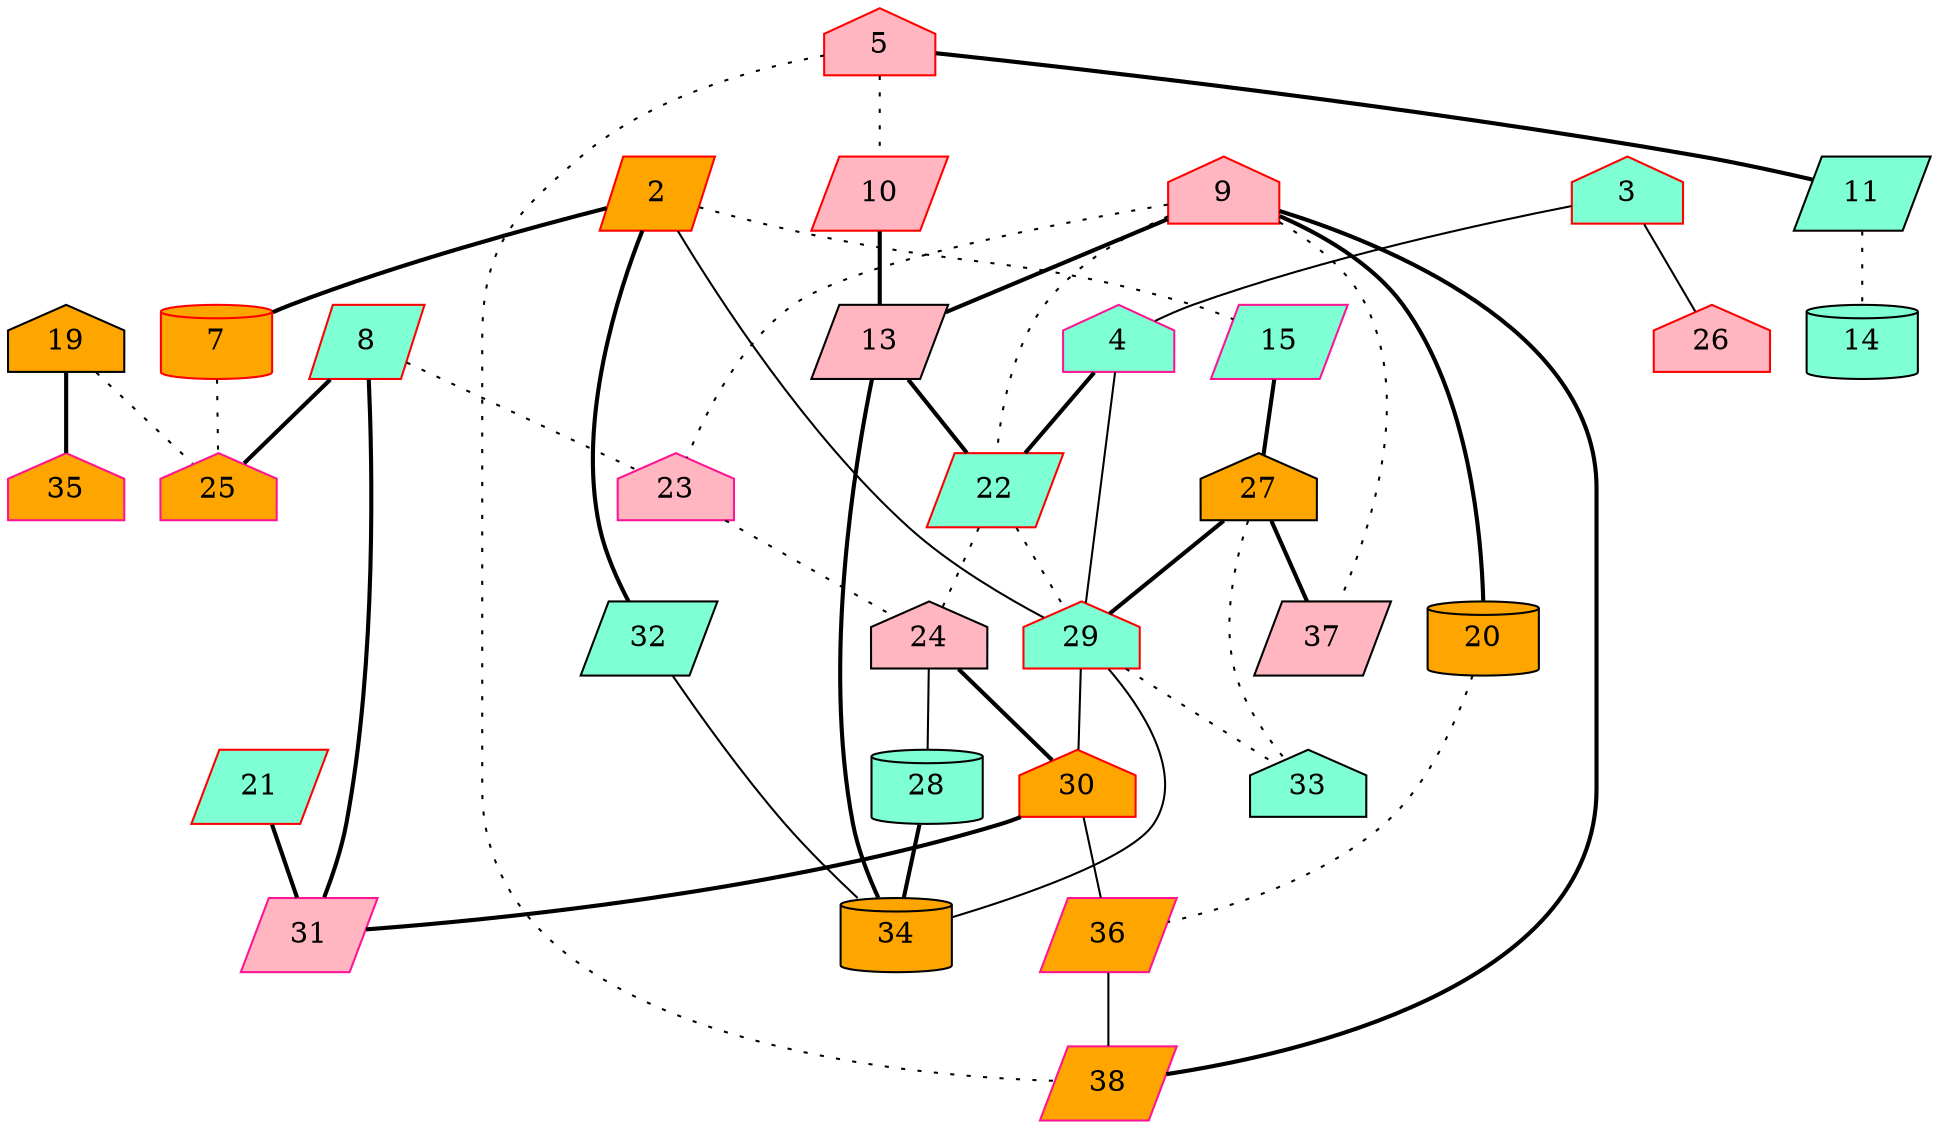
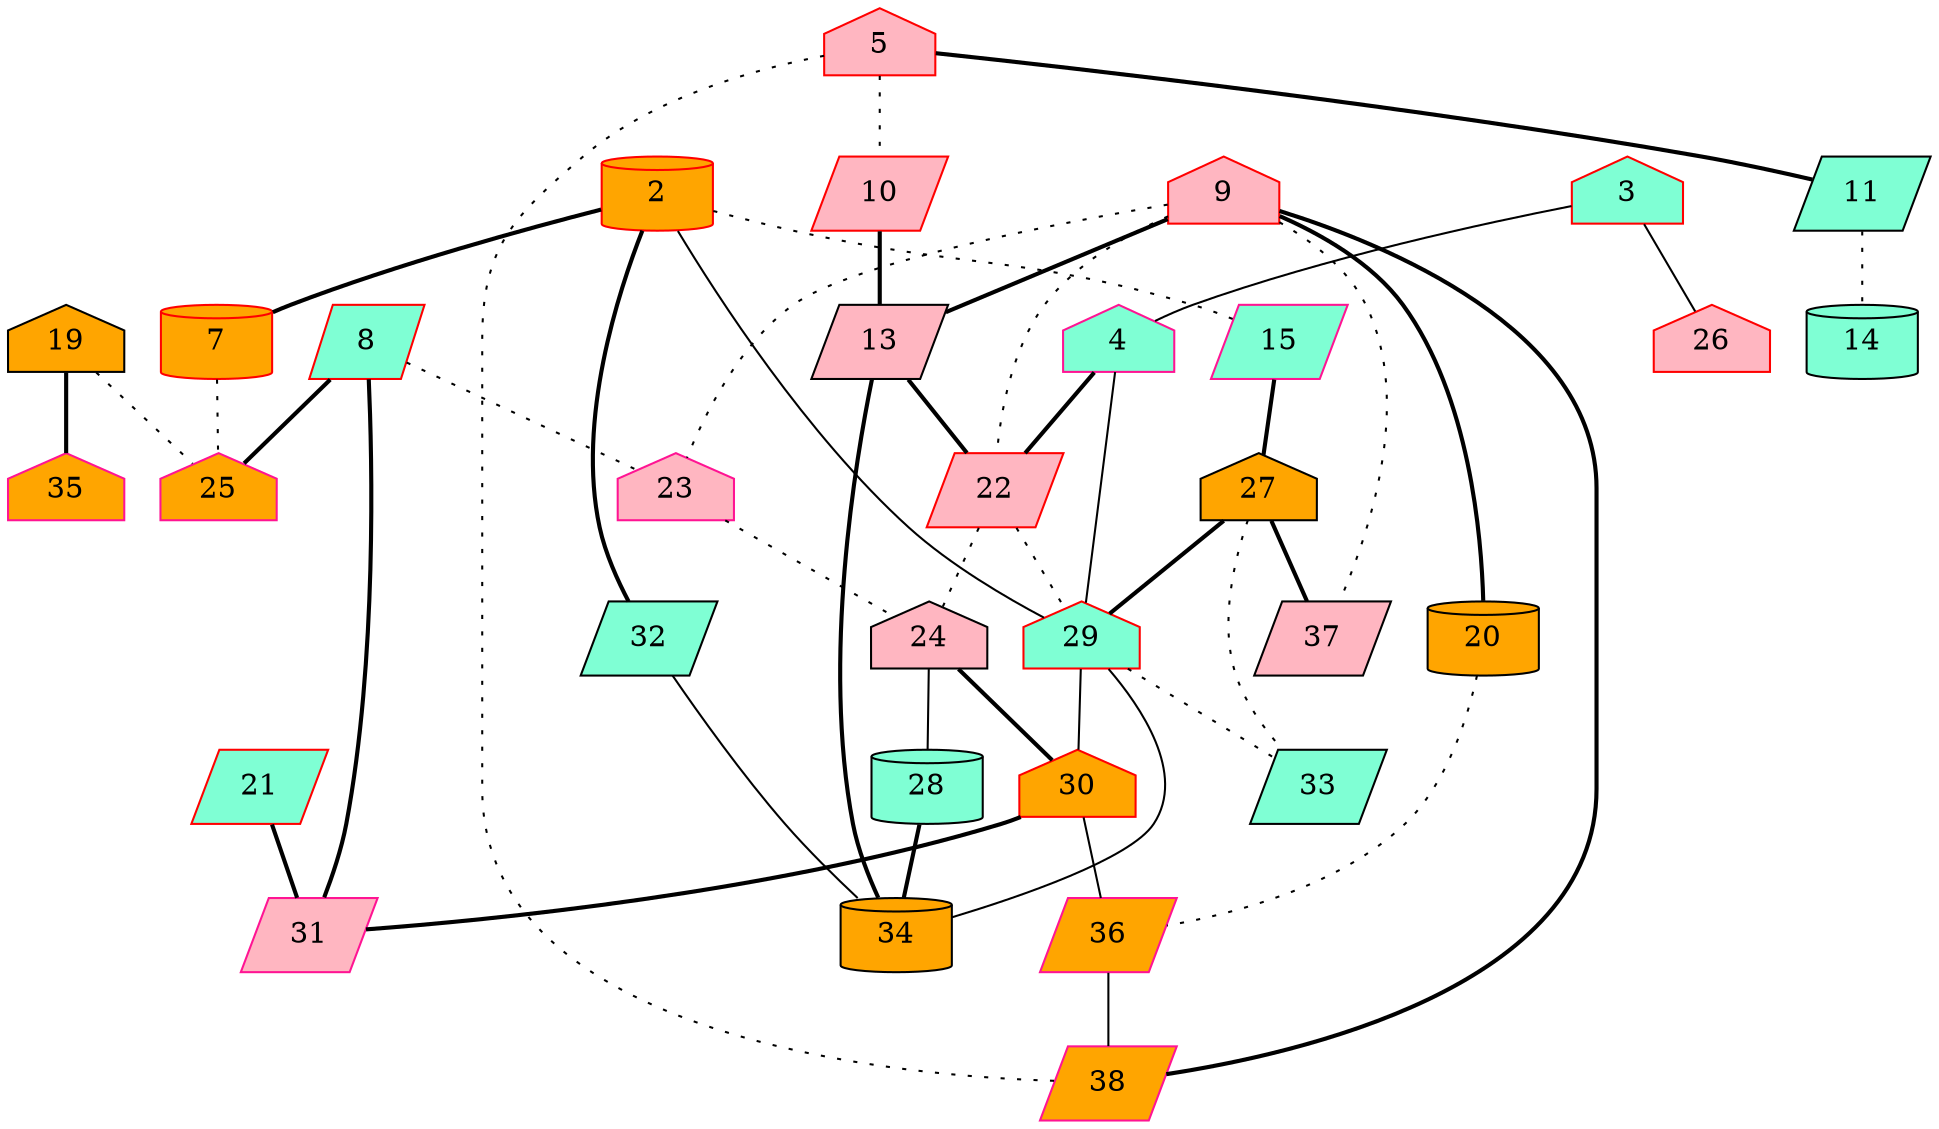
node "2": shape parallelogram -> cylinder
node "22": fillcolor aquamarine -> lightpink
node "33": shape house -> parallelogram
